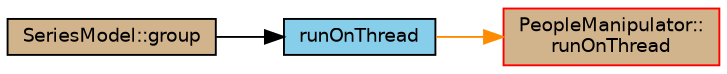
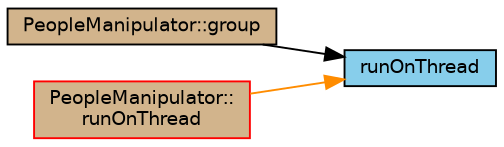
node "SeriesModel::group": label "SeriesModel::group" -> "PeopleManipulator::group"
edge "runOnThread" -> "PeopleManipulator:: runOnThread": reversed
